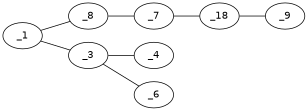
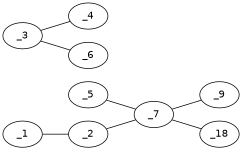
node "_8": label "_8" -> "_2"
edge "_18" -- "_9": now "_7" -- "_9"
edge "_1" -- "_3": removed
node "_5": added
